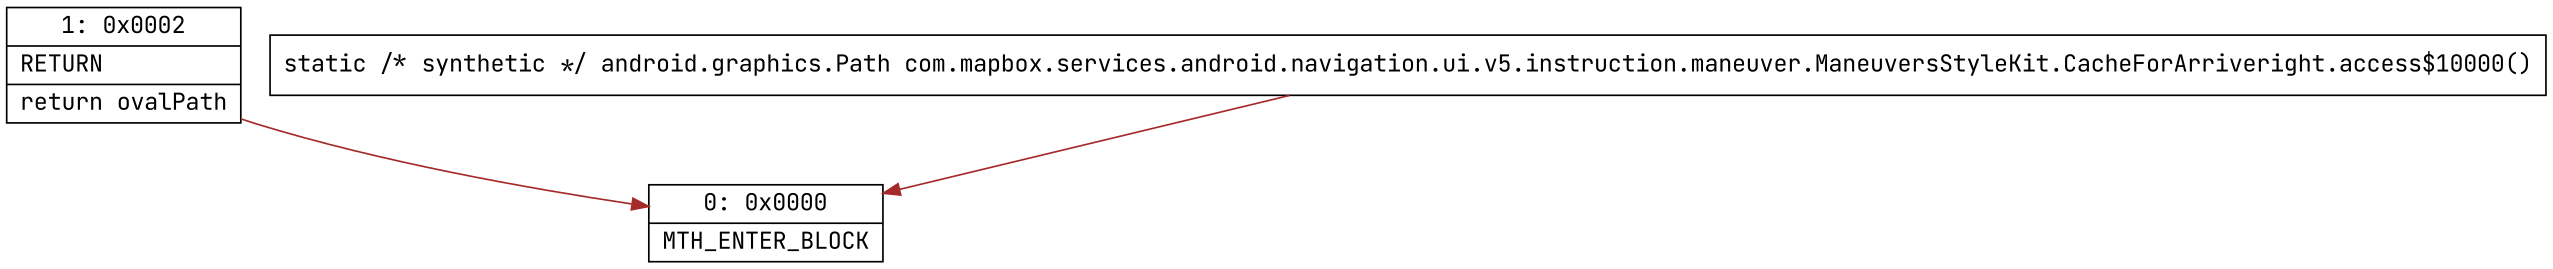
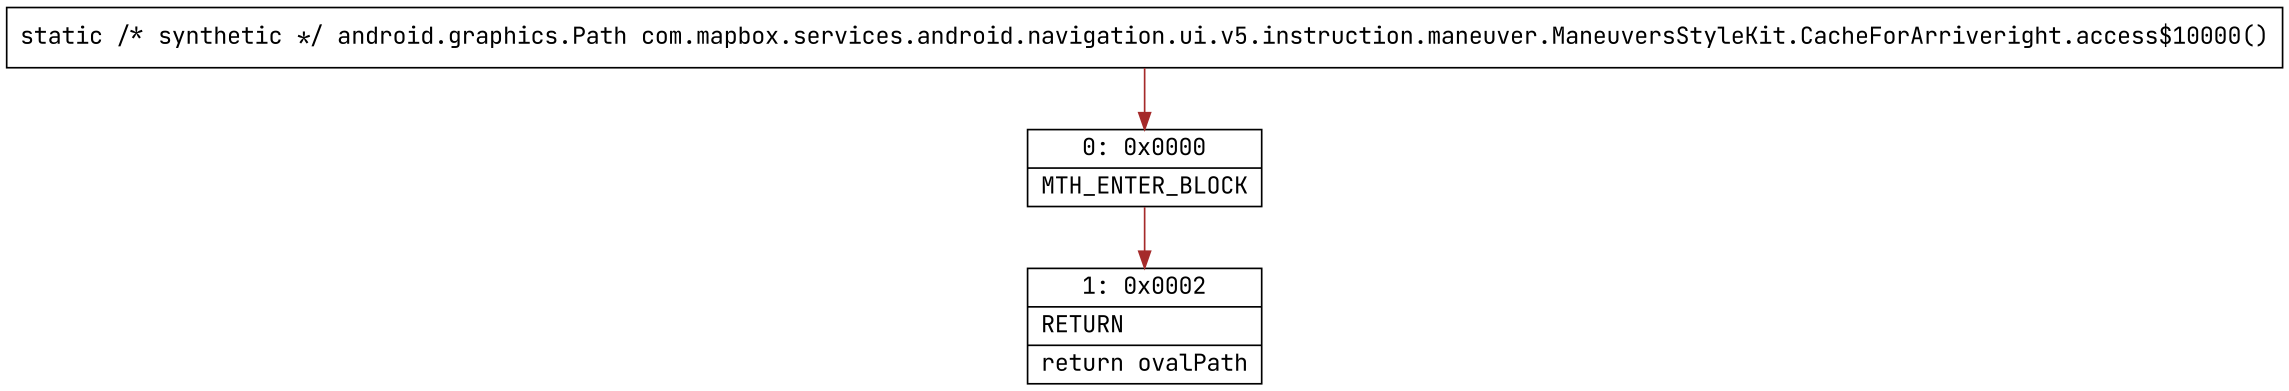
edge "1: 0x0002" -> "0: 0x0000": reversed
